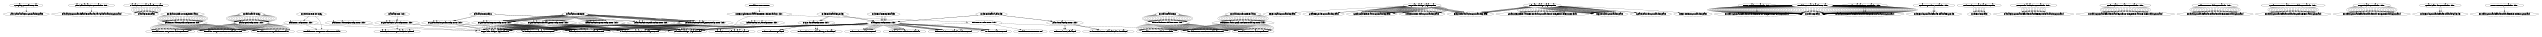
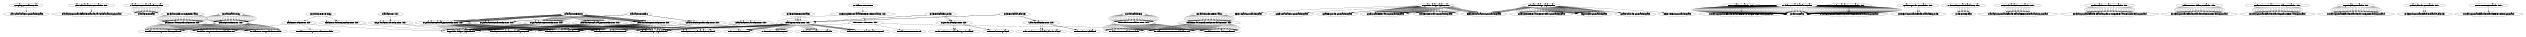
node "ConfirmTransactionCommand#create": added
node "ConfirmItemReservationForPortfolioCommand#onMoneyReservedFromPortfolio": label "ConfirmItemReservationForPortfolioCommand#onMoneyReservedFromPortfolio" -> "ConfirmItemReservationForPortfolioCommand#create"
edge "Portfolio#reserveMoney" -> "Portfolio#onMoneyReservedFromPortfolio": now "Portfolio#reserveMoney" -> "CashReservationRejectedEvent#<init>"
node "Transaction#onBuyTransactionStarted": removed
